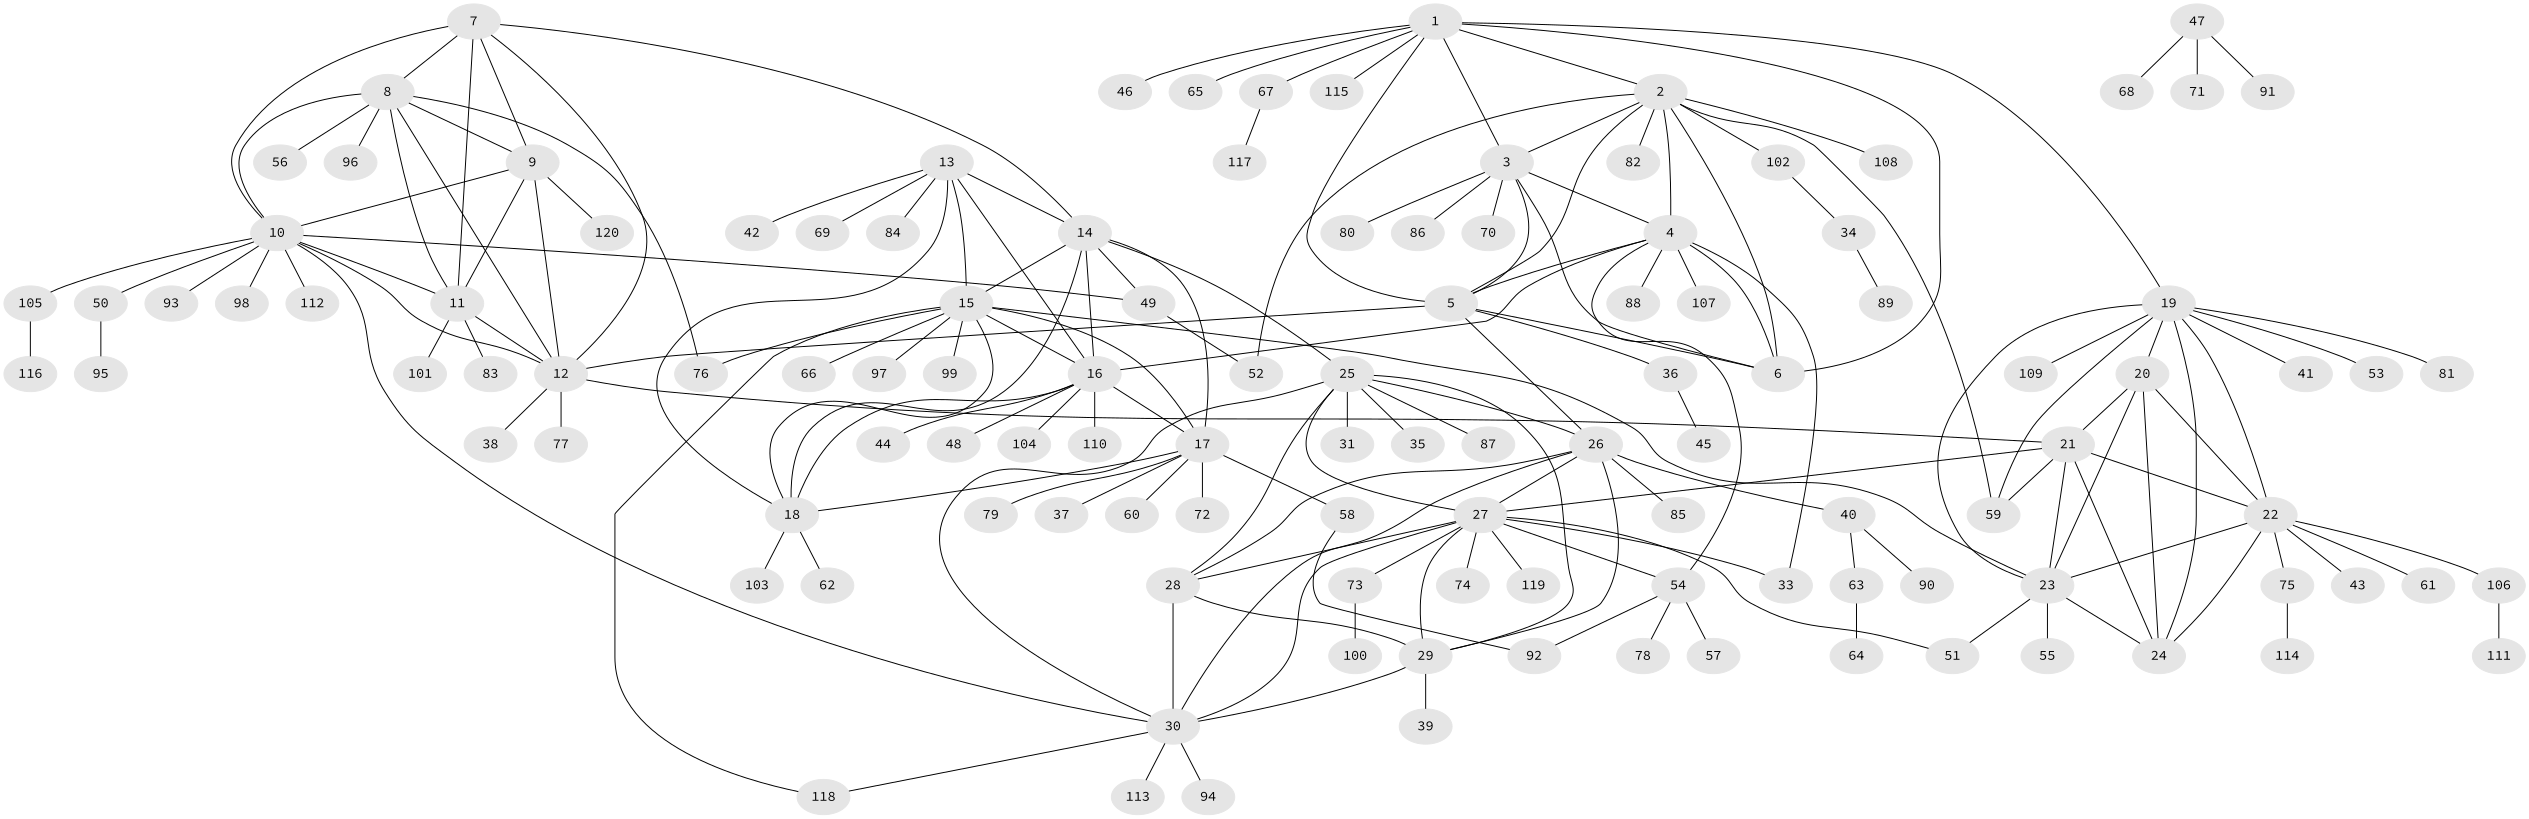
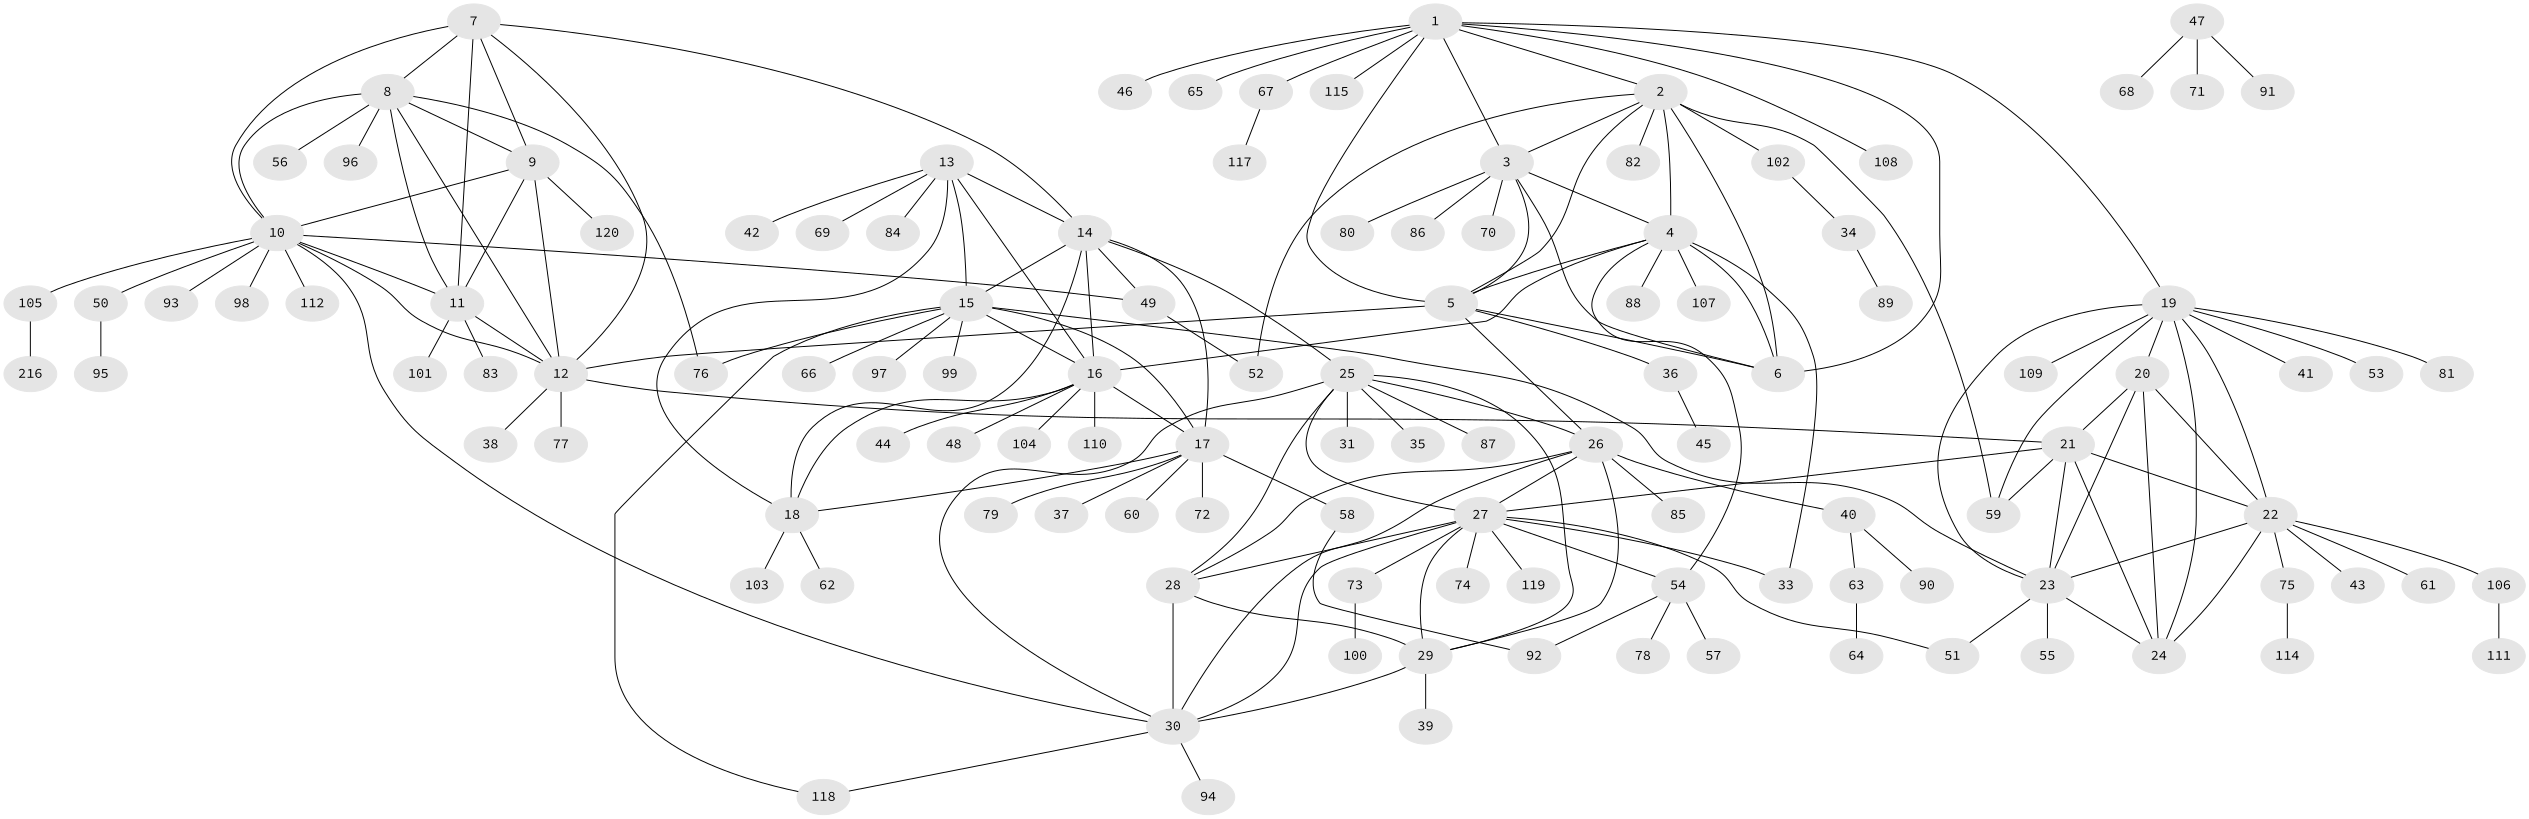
edge "2" -- "108": now "1" -- "108"
node "116": label "116" -> "216"
edge "15" -- "18": removed
node "113": removed
